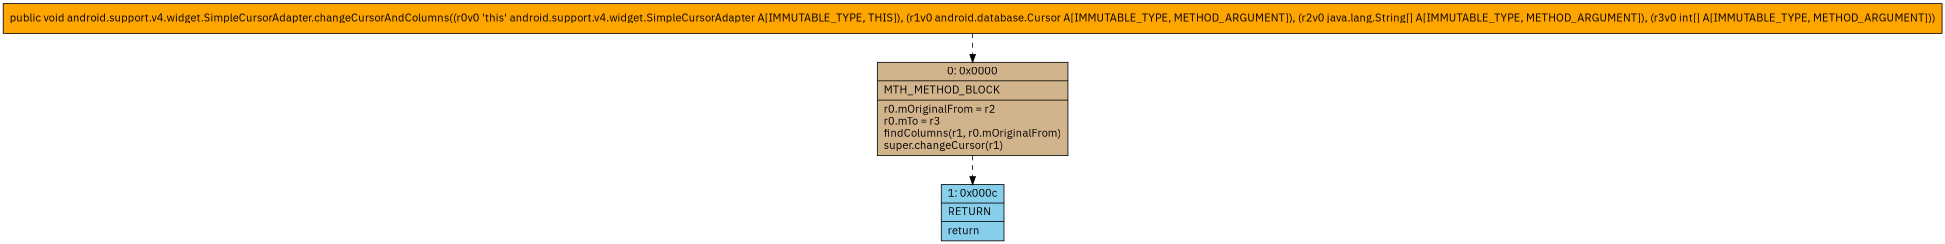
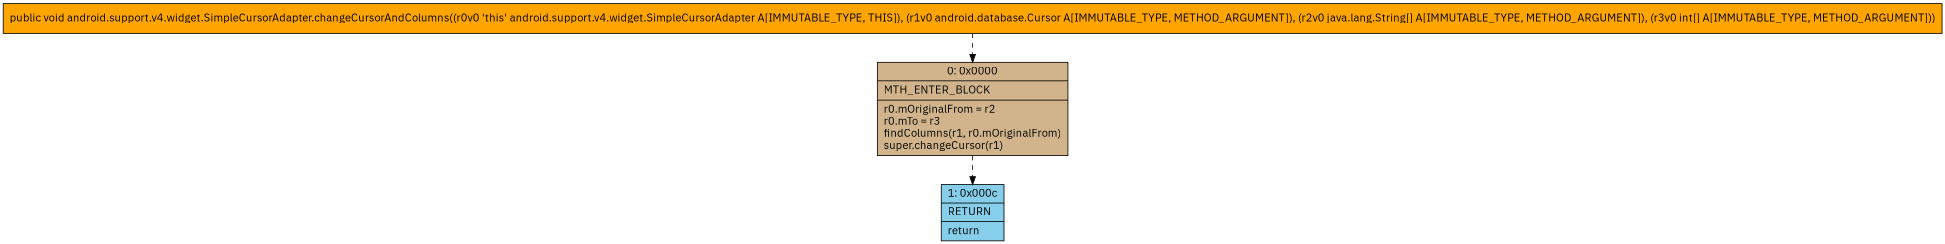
node "0: 0x0000": text "MTH_METHOD_BLOCK" -> "MTH_ENTER_BLOCK"
